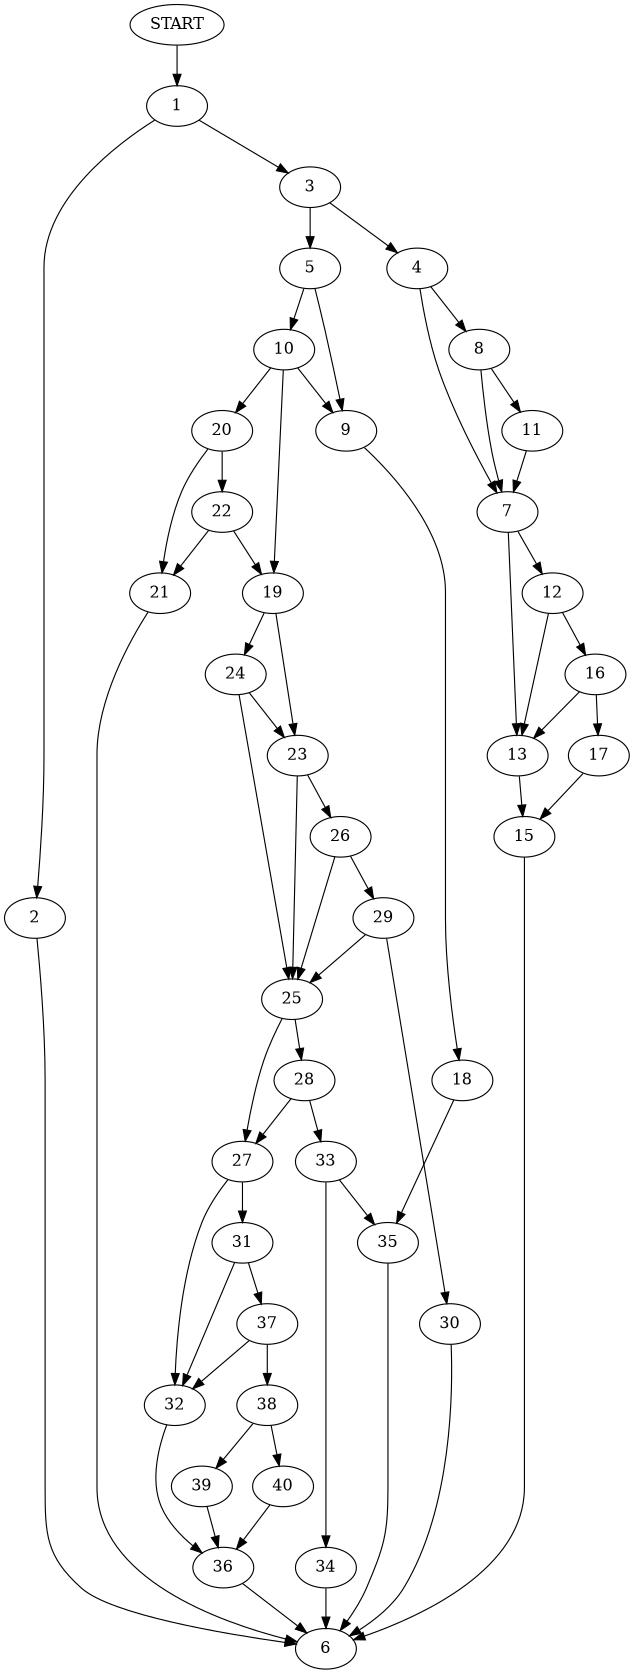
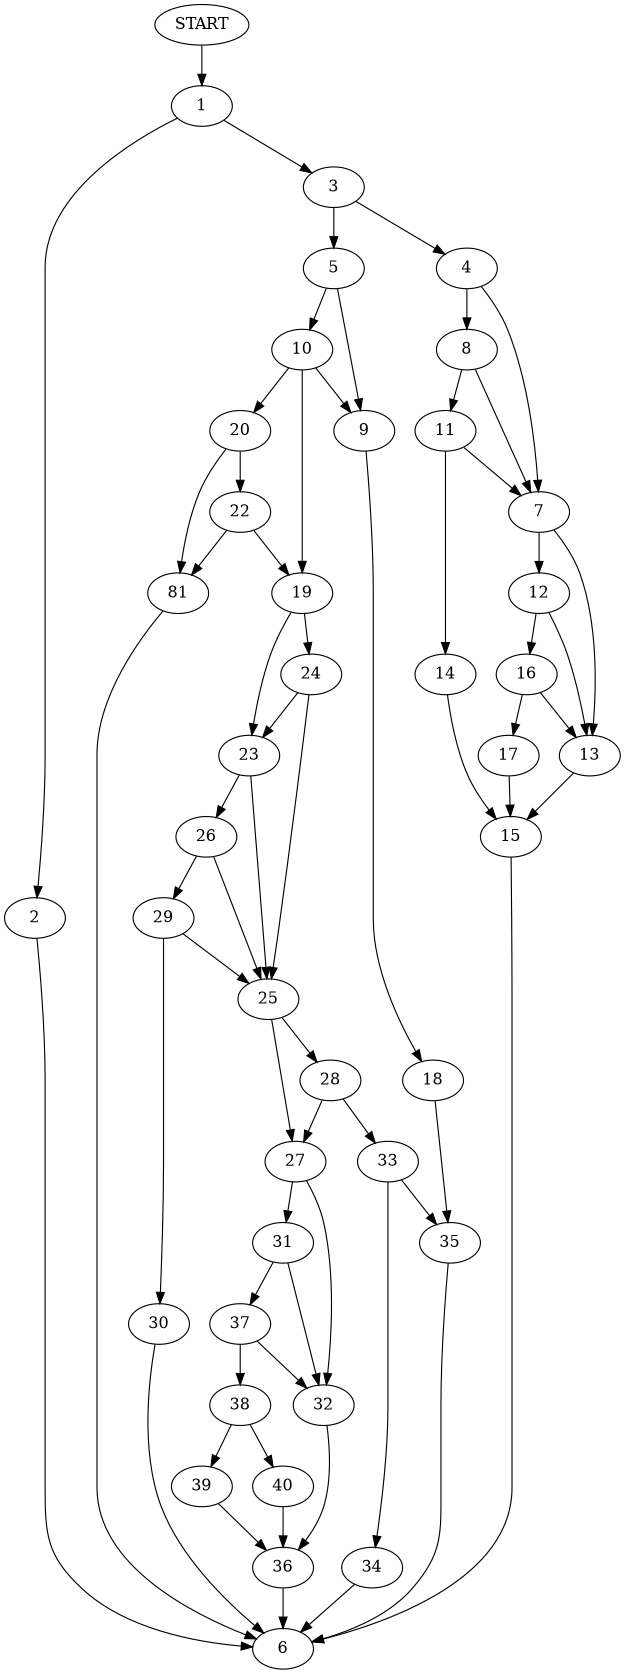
node "21": label "21" -> "81"
node "14": added
